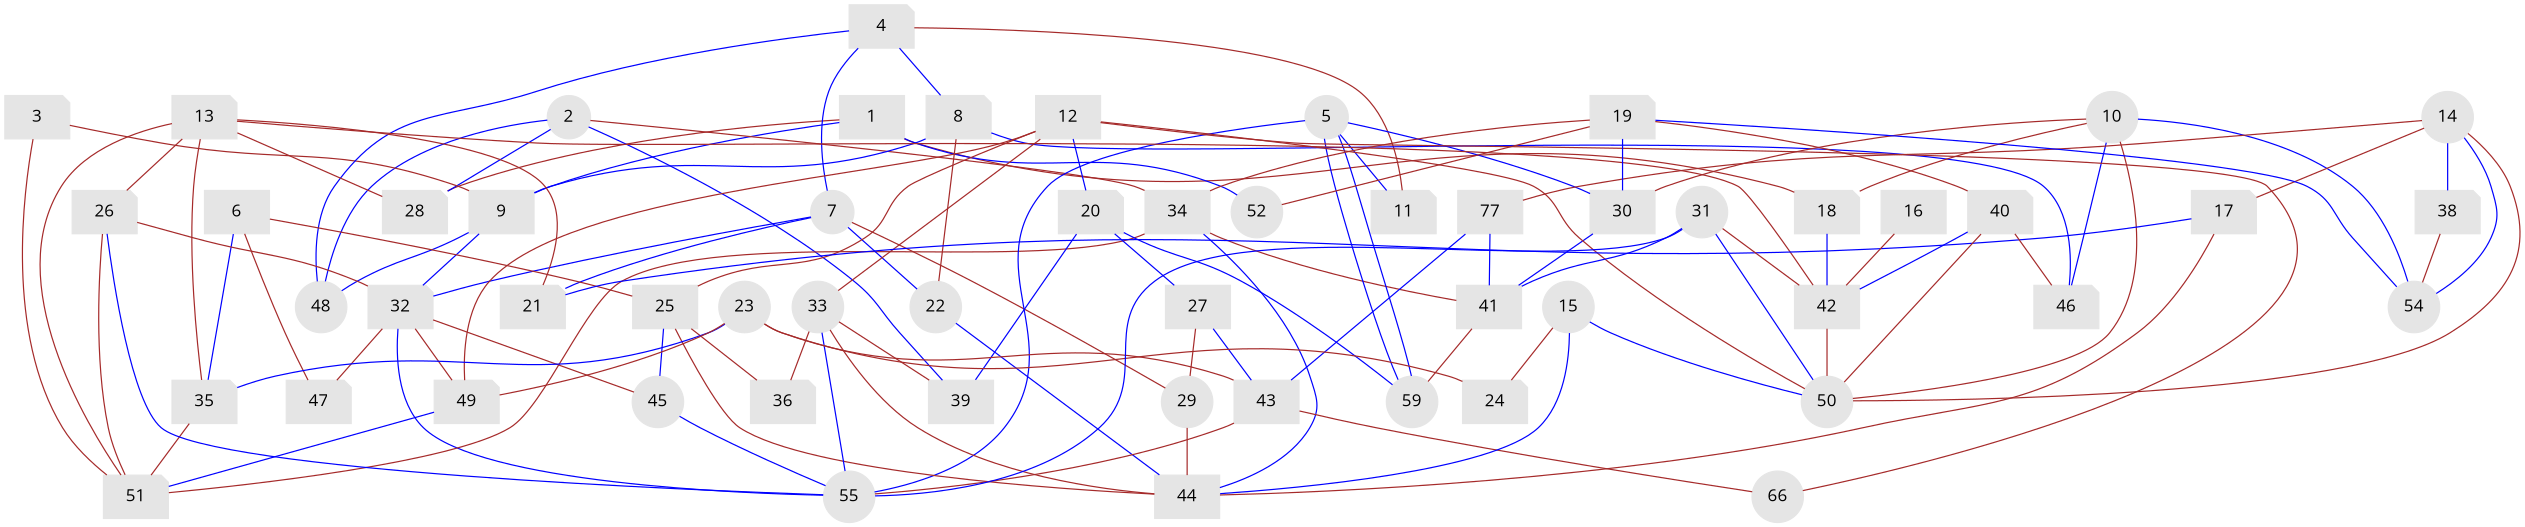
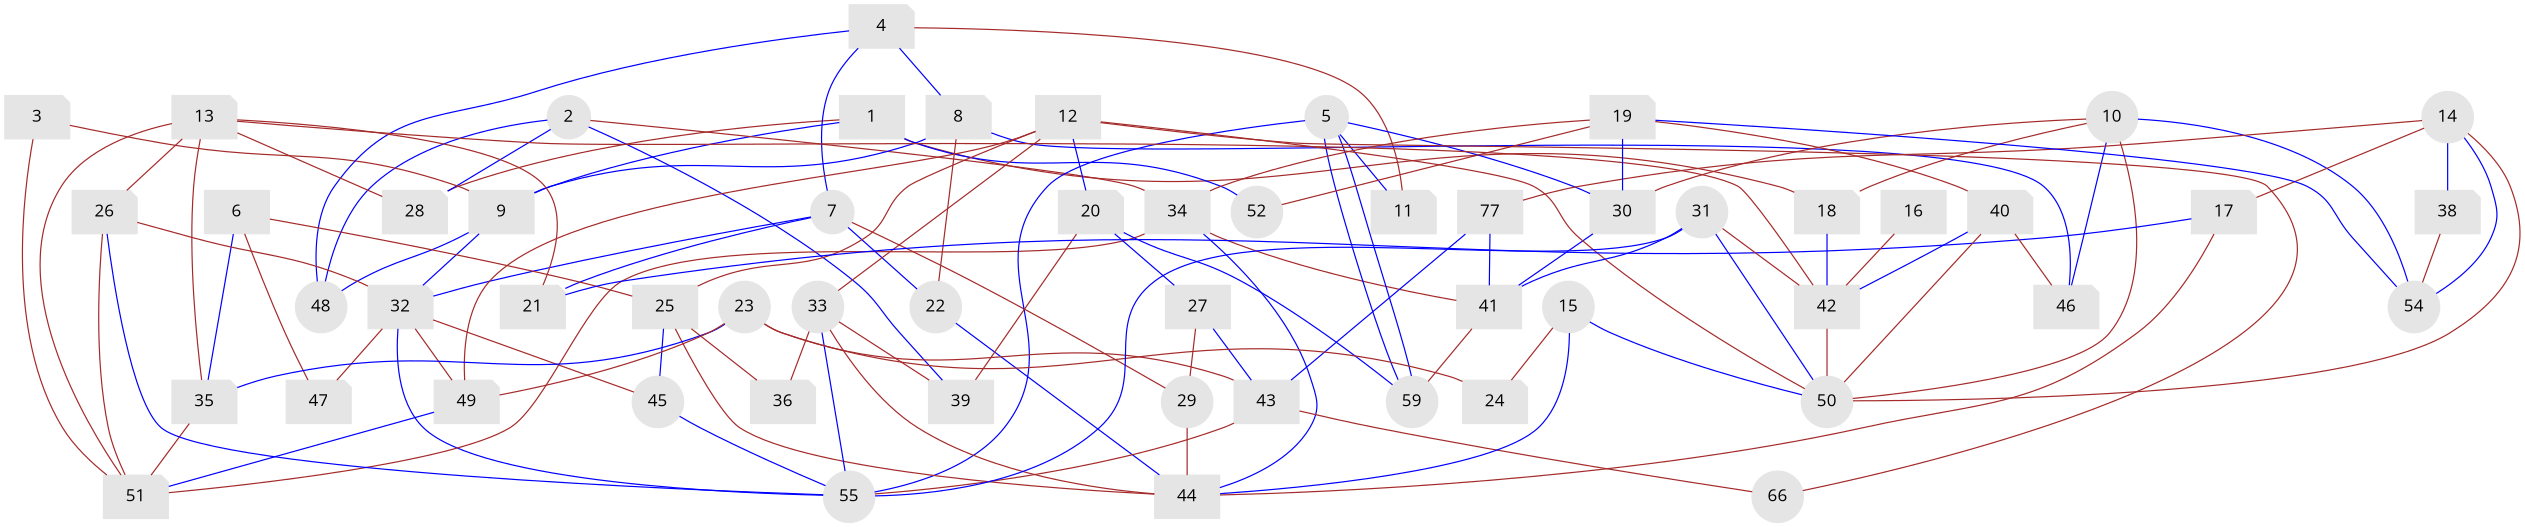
edge "20" -- "39": color blue -> brown
